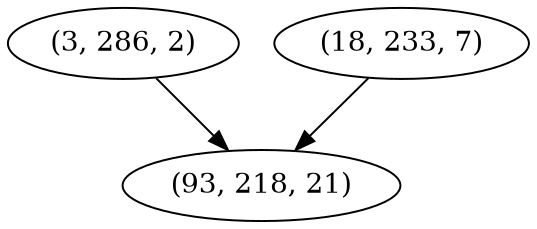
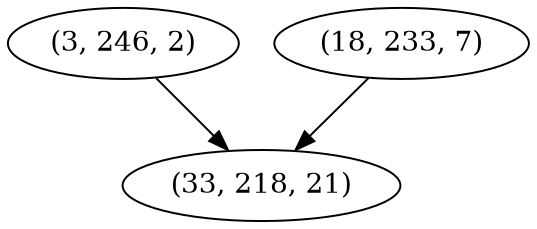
node "(3, 286, 2)": label "(3, 286, 2)" -> "(3, 246, 2)"
node "(93, 218, 21)": label "(93, 218, 21)" -> "(33, 218, 21)"
